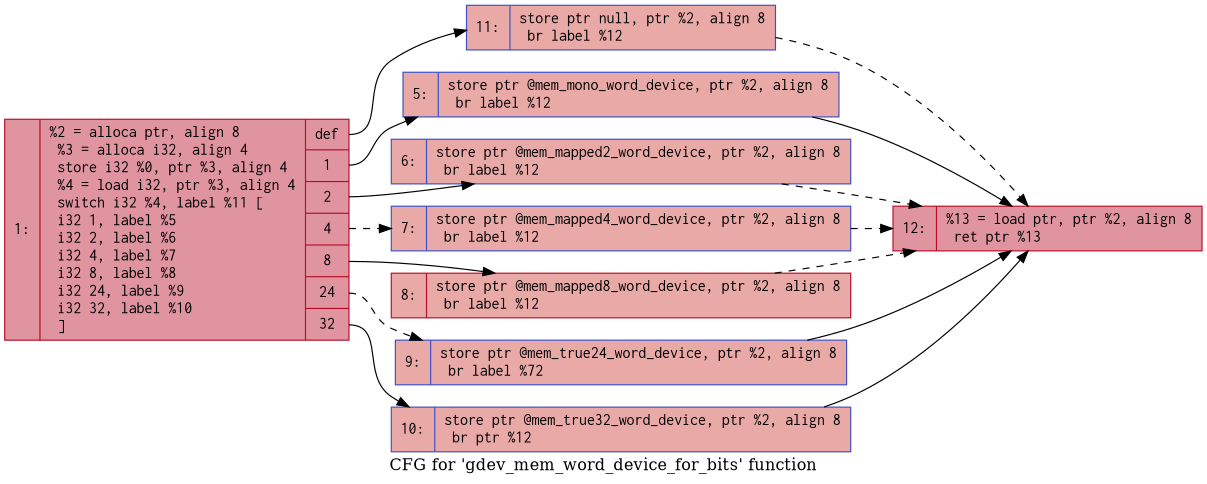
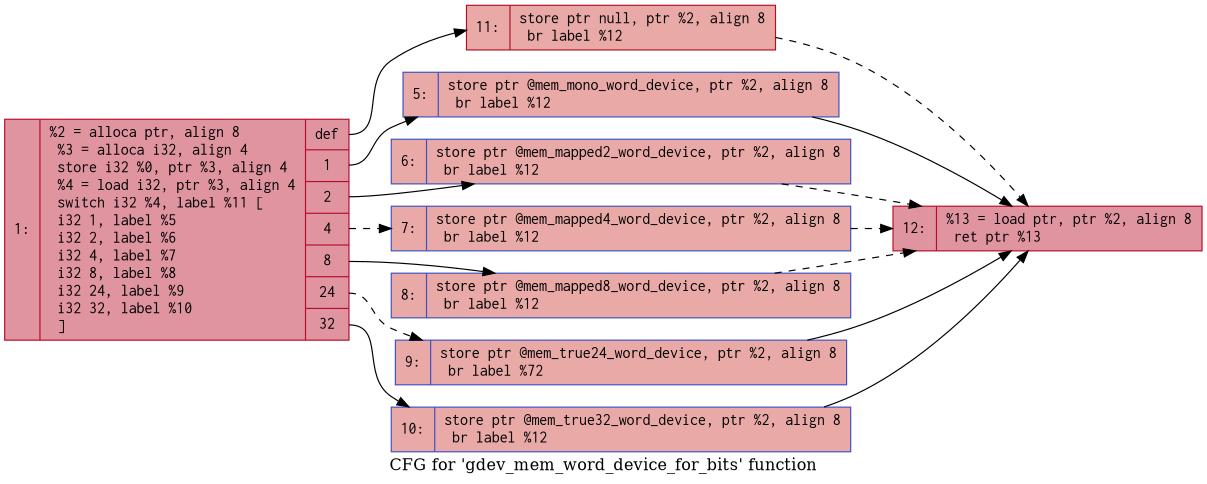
node "11:": color #3d50c3ff -> #b70d28ff
node "8:": color #b70d28ff -> #3d50c3ff
node "10:": text "br ptr %12" -> "br label %12"
